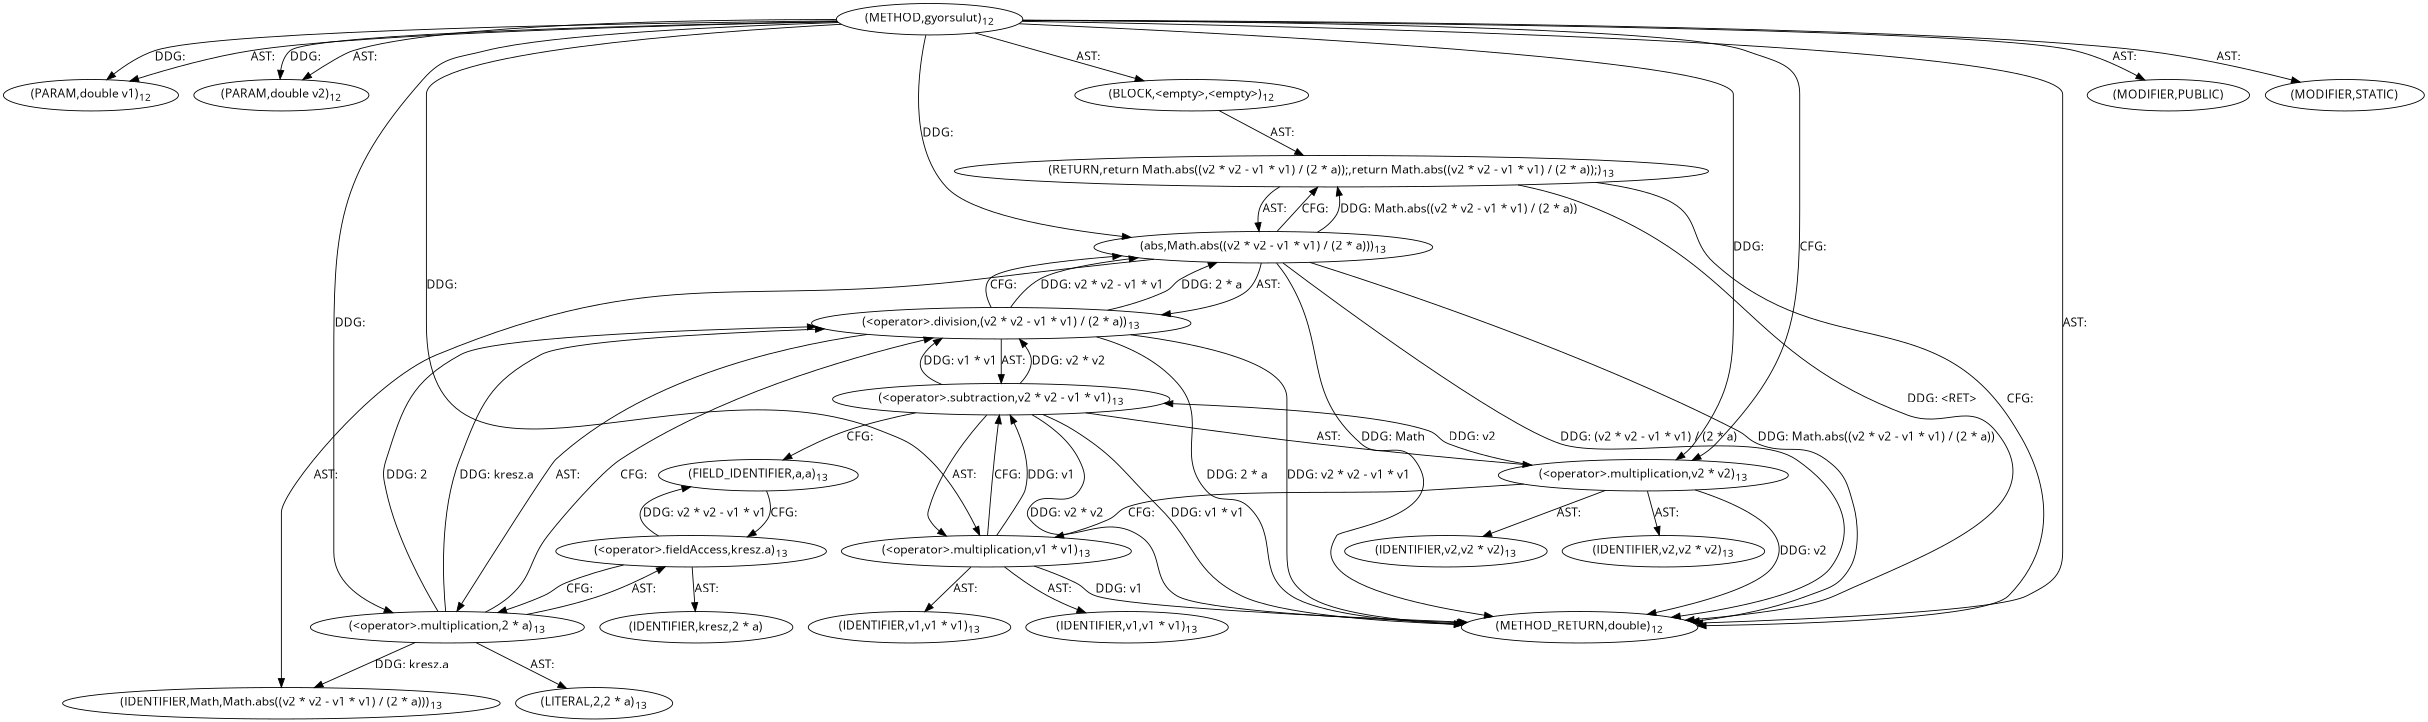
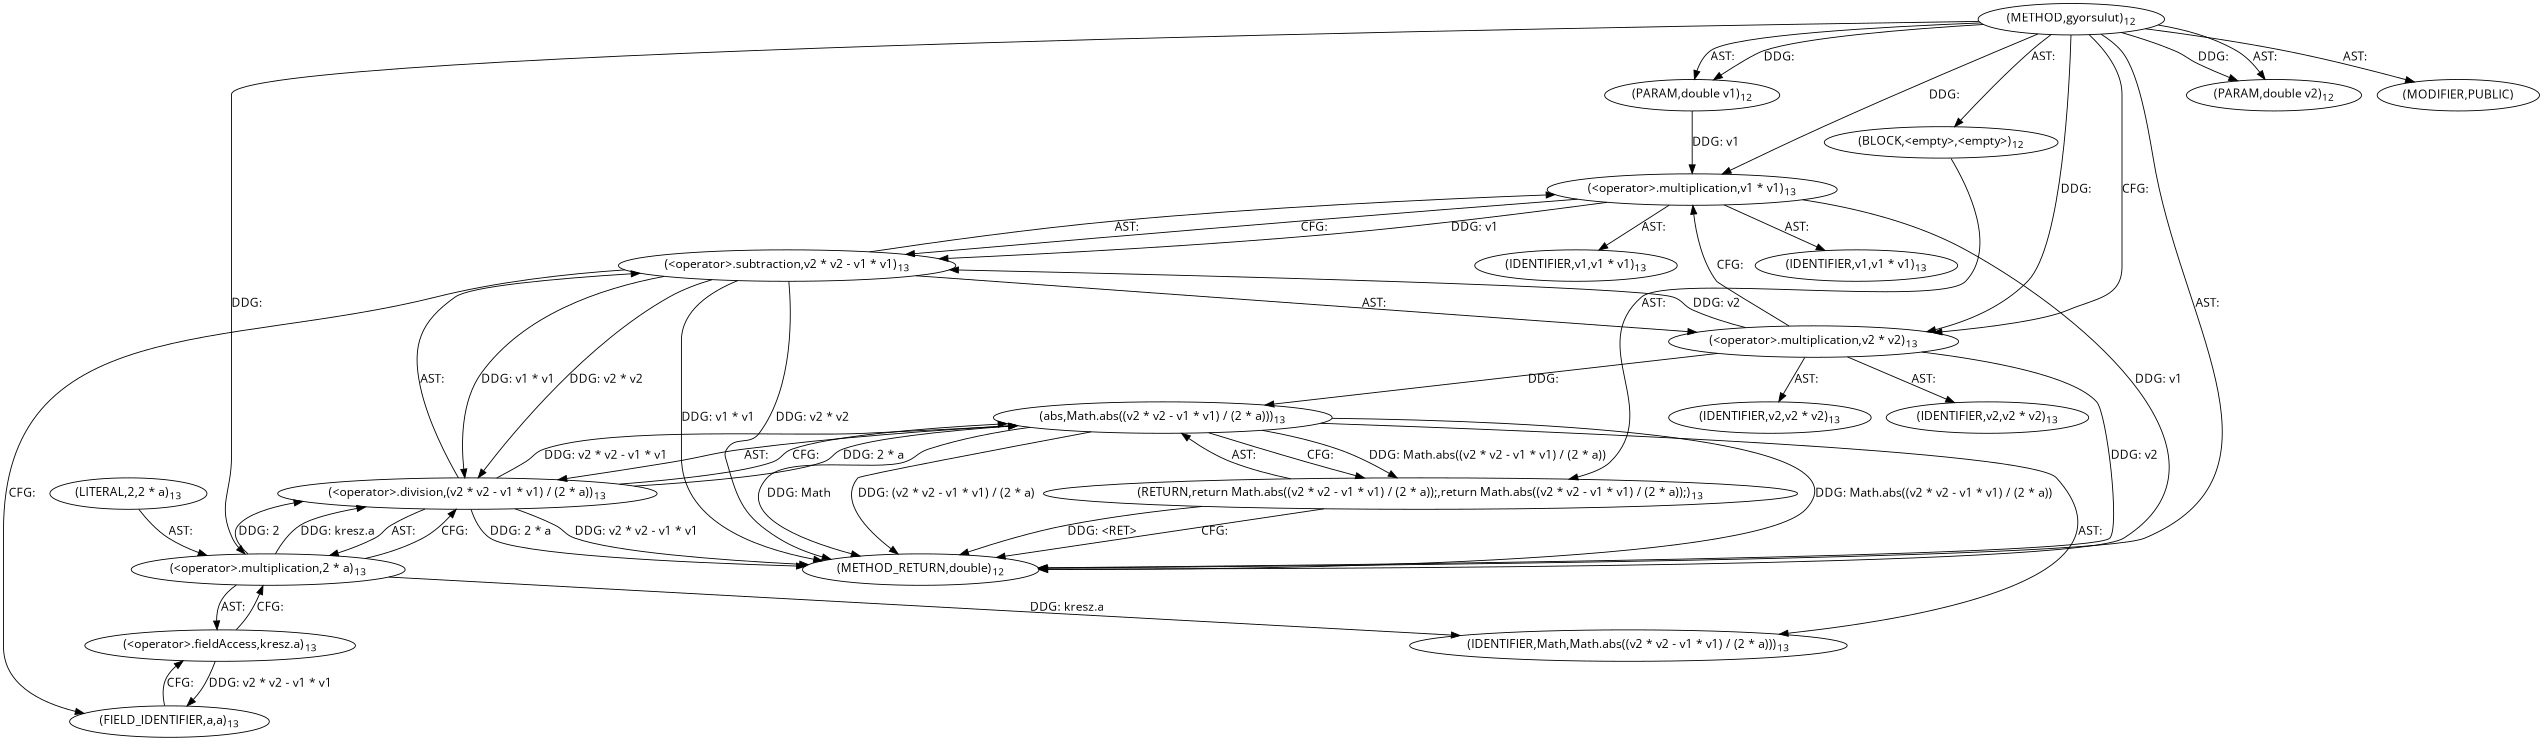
node "(MODIFIER,STATIC)": removed
edge "(PARAM,double v1)" -> "(<operator>.multiplication,v1 * v1)": added, label "DDG: v1"
edge "(METHOD,gyorsulut)" -> "(abs,Math.abs((v2 * v2 - v1 * v1) / (2 * a)))": now "(<operator>.multiplication,v2 * v2)" -> "(abs,Math.abs((v2 * v2 - v1 * v1) / (2 * a)))"
node "(IDENTIFIER,kresz,2 * a)": removed
edge "(<operator>.multiplication,2 * a)" -> "(LITERAL,2,2 * a)": reversed
